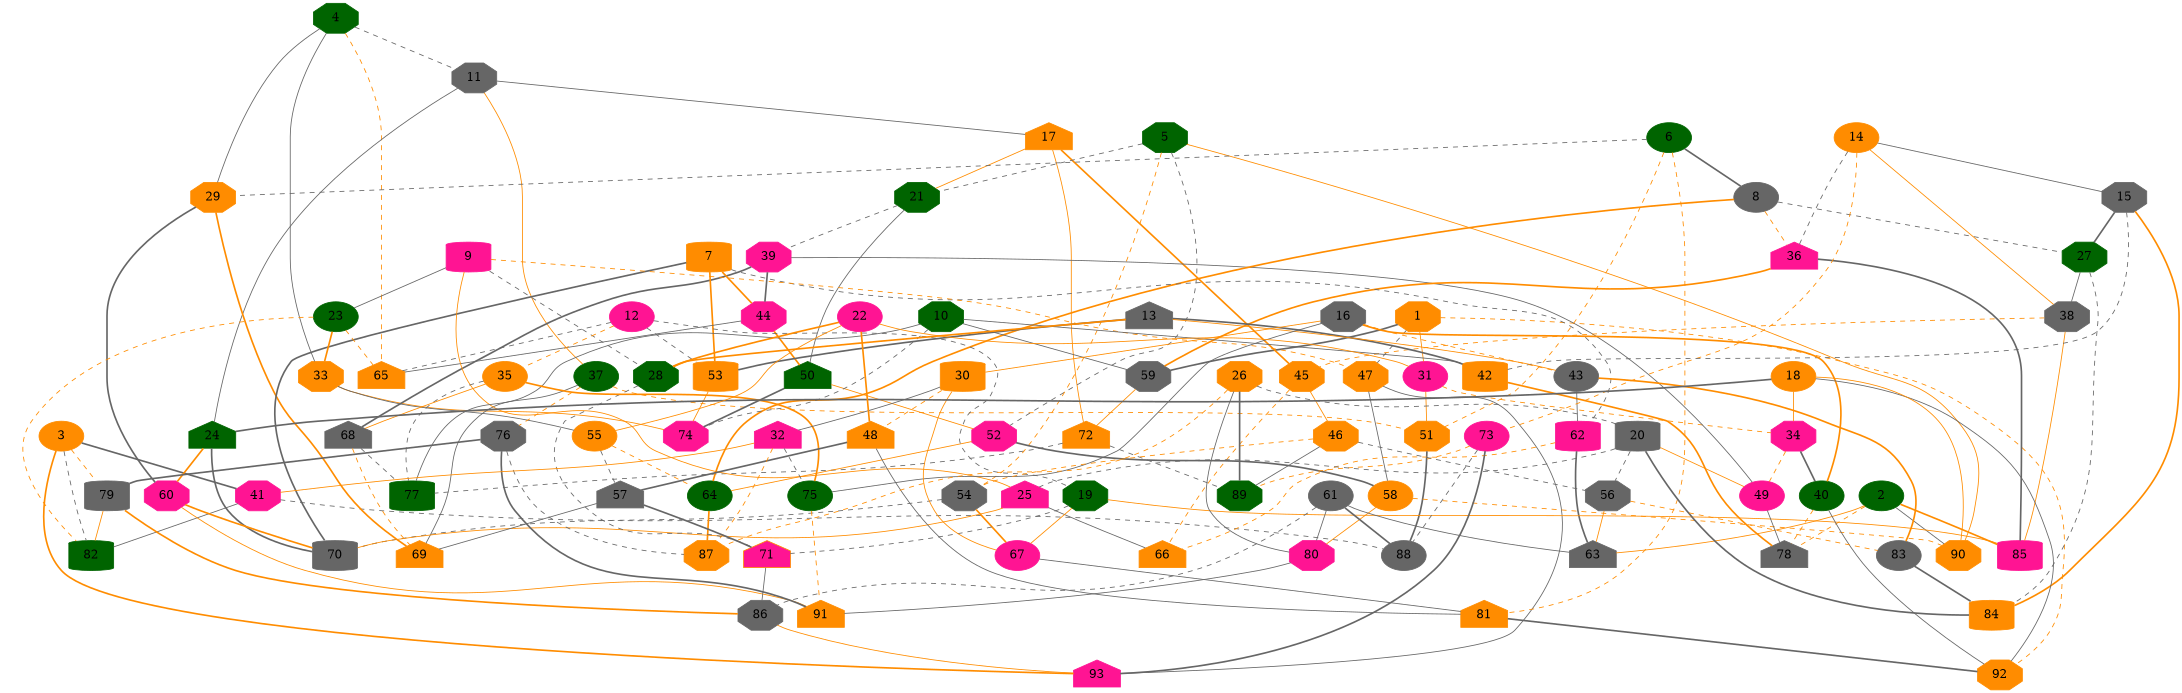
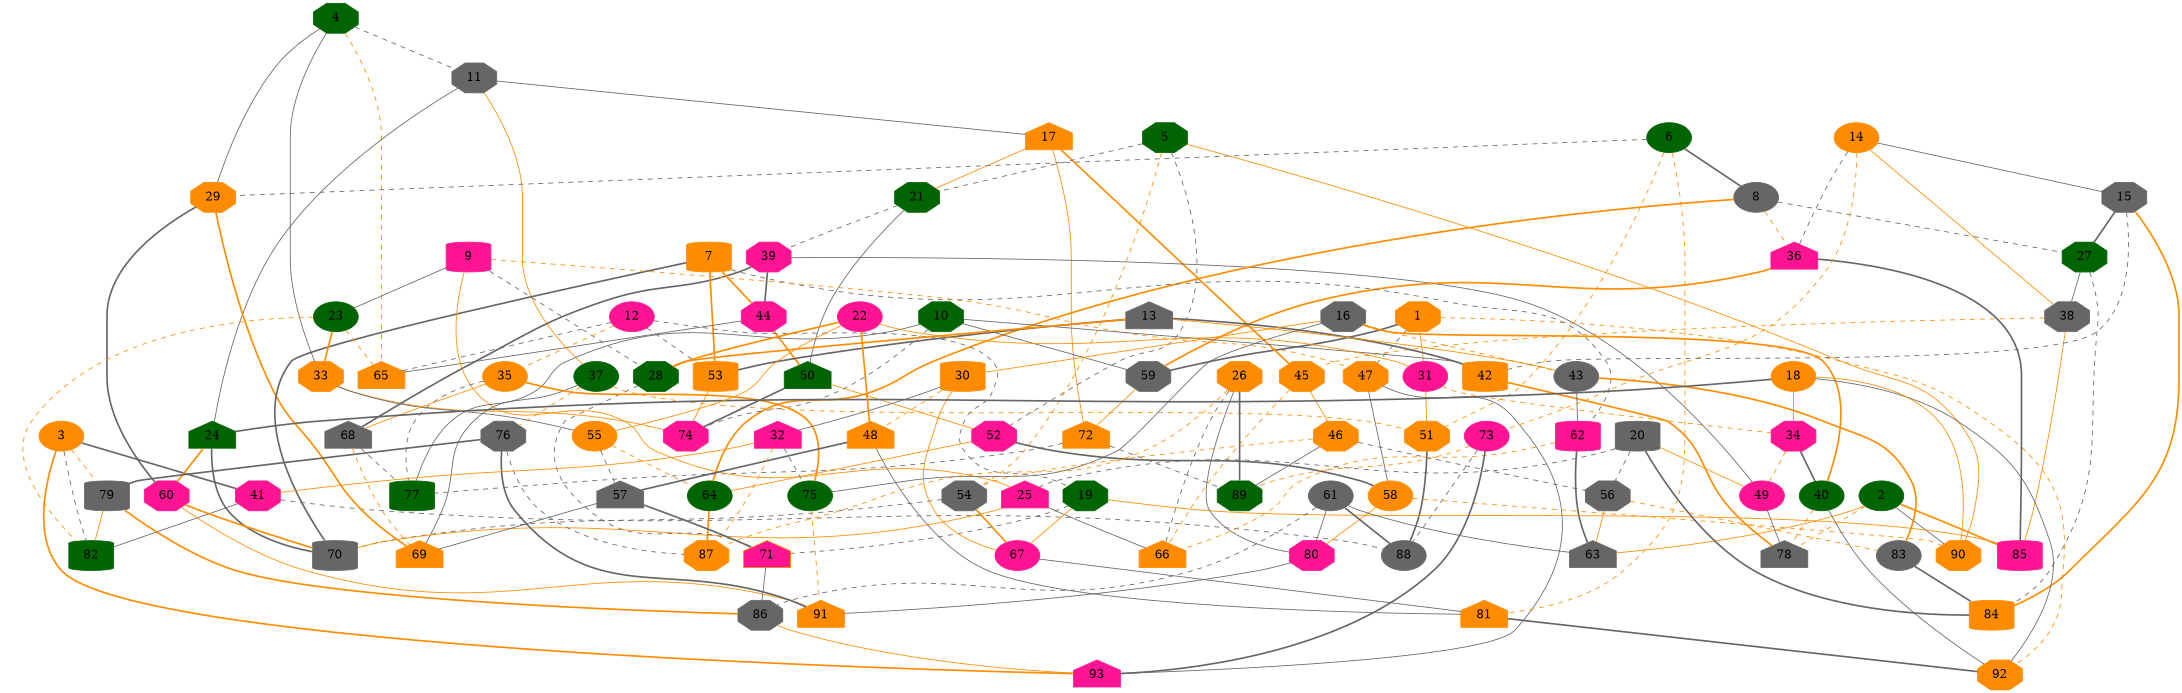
edge "26" -- "20": now "26" -- "66"
